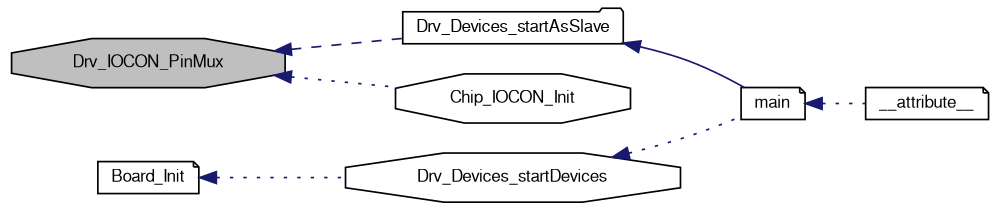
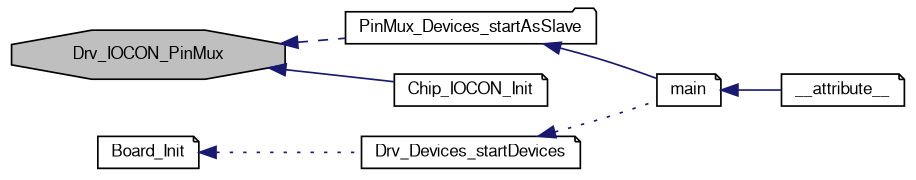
node "Drv_Devices_startAsSlave": label "Drv_Devices_startAsSlave" -> "PinMux_Devices_startAsSlave"
edge "Chip_IOCON_Init" -> "Drv_IOCON_PinMux": style dotted -> solid
node "Chip_IOCON_Init": shape octagon -> note
edge "__attribute__" -> "main": style dotted -> solid
node "Drv_Devices_startDevices": shape octagon -> note
